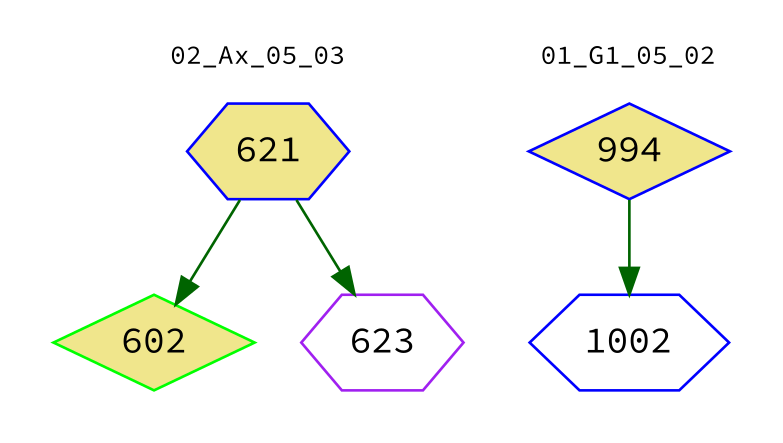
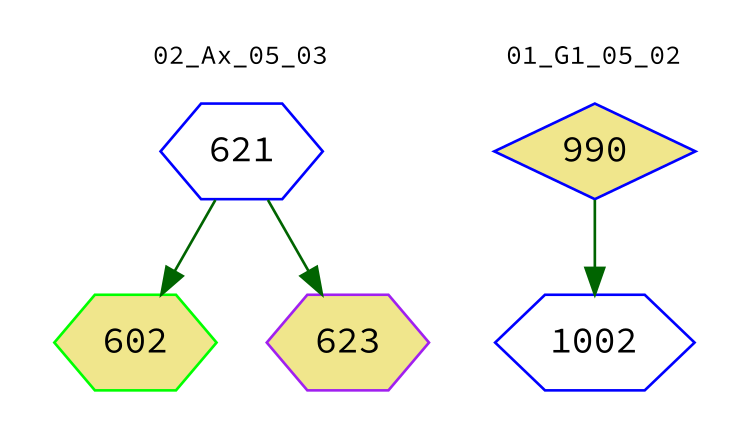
node "621": fillcolor khaki -> white
node "994": label "994" -> "990"
node "602": shape diamond -> hexagon
node "623": fillcolor white -> khaki
